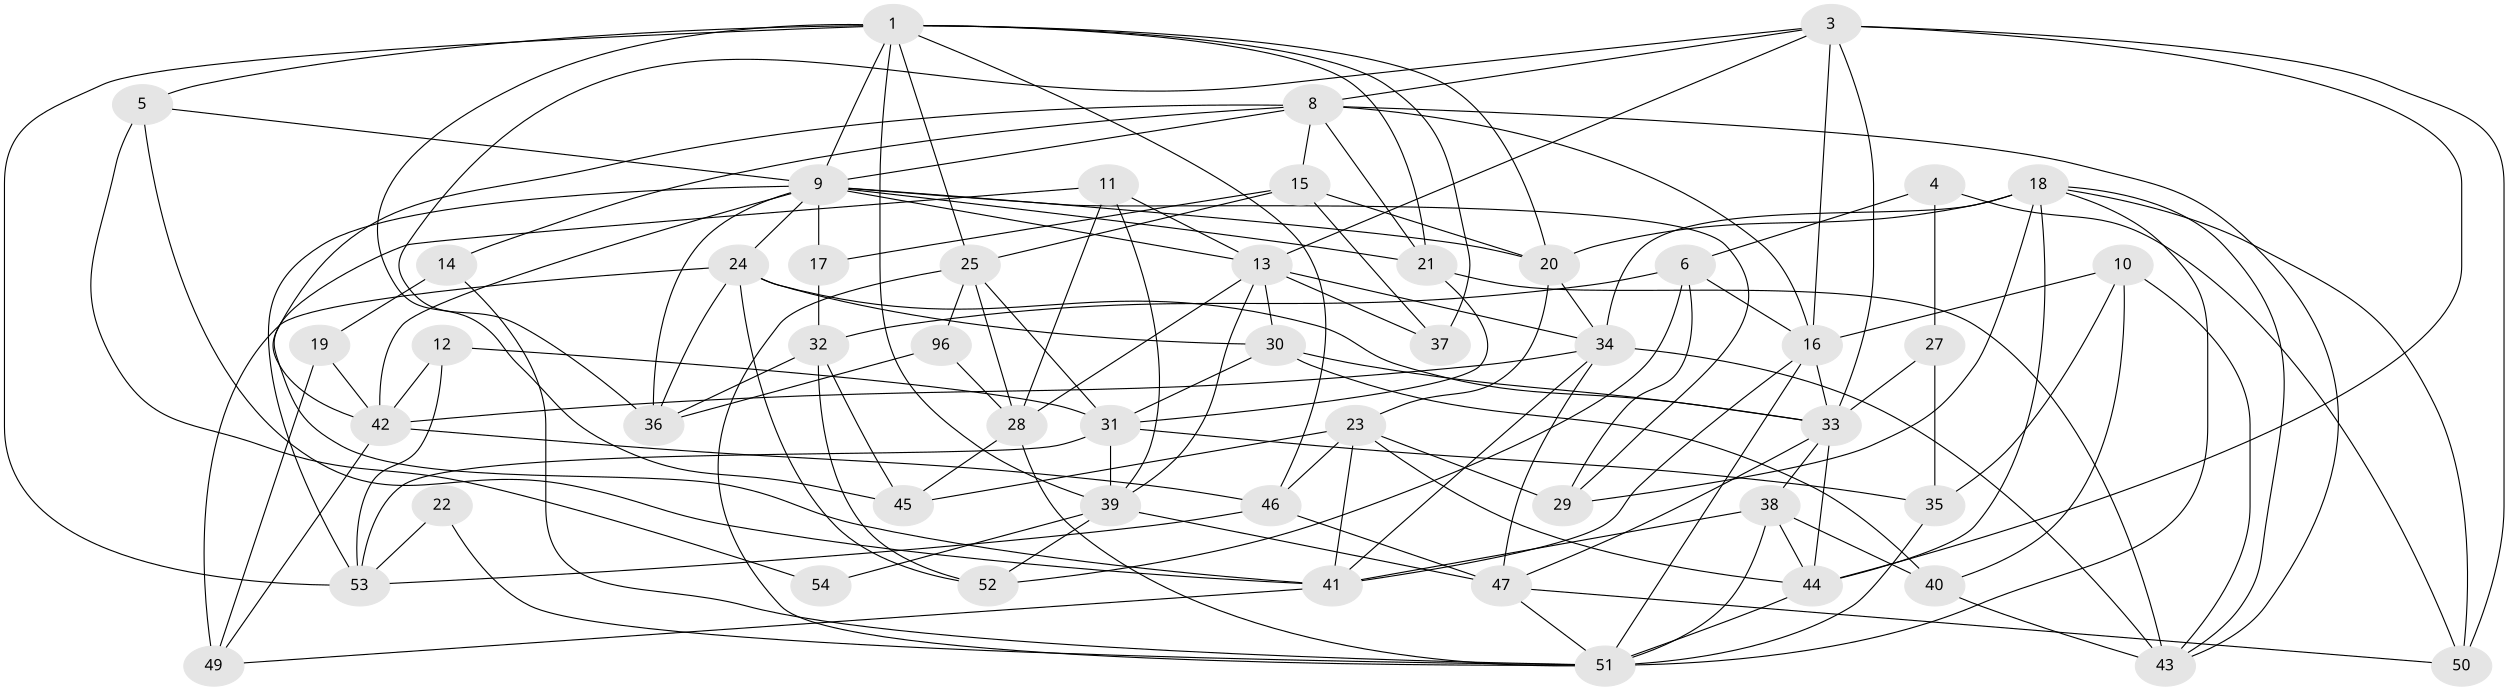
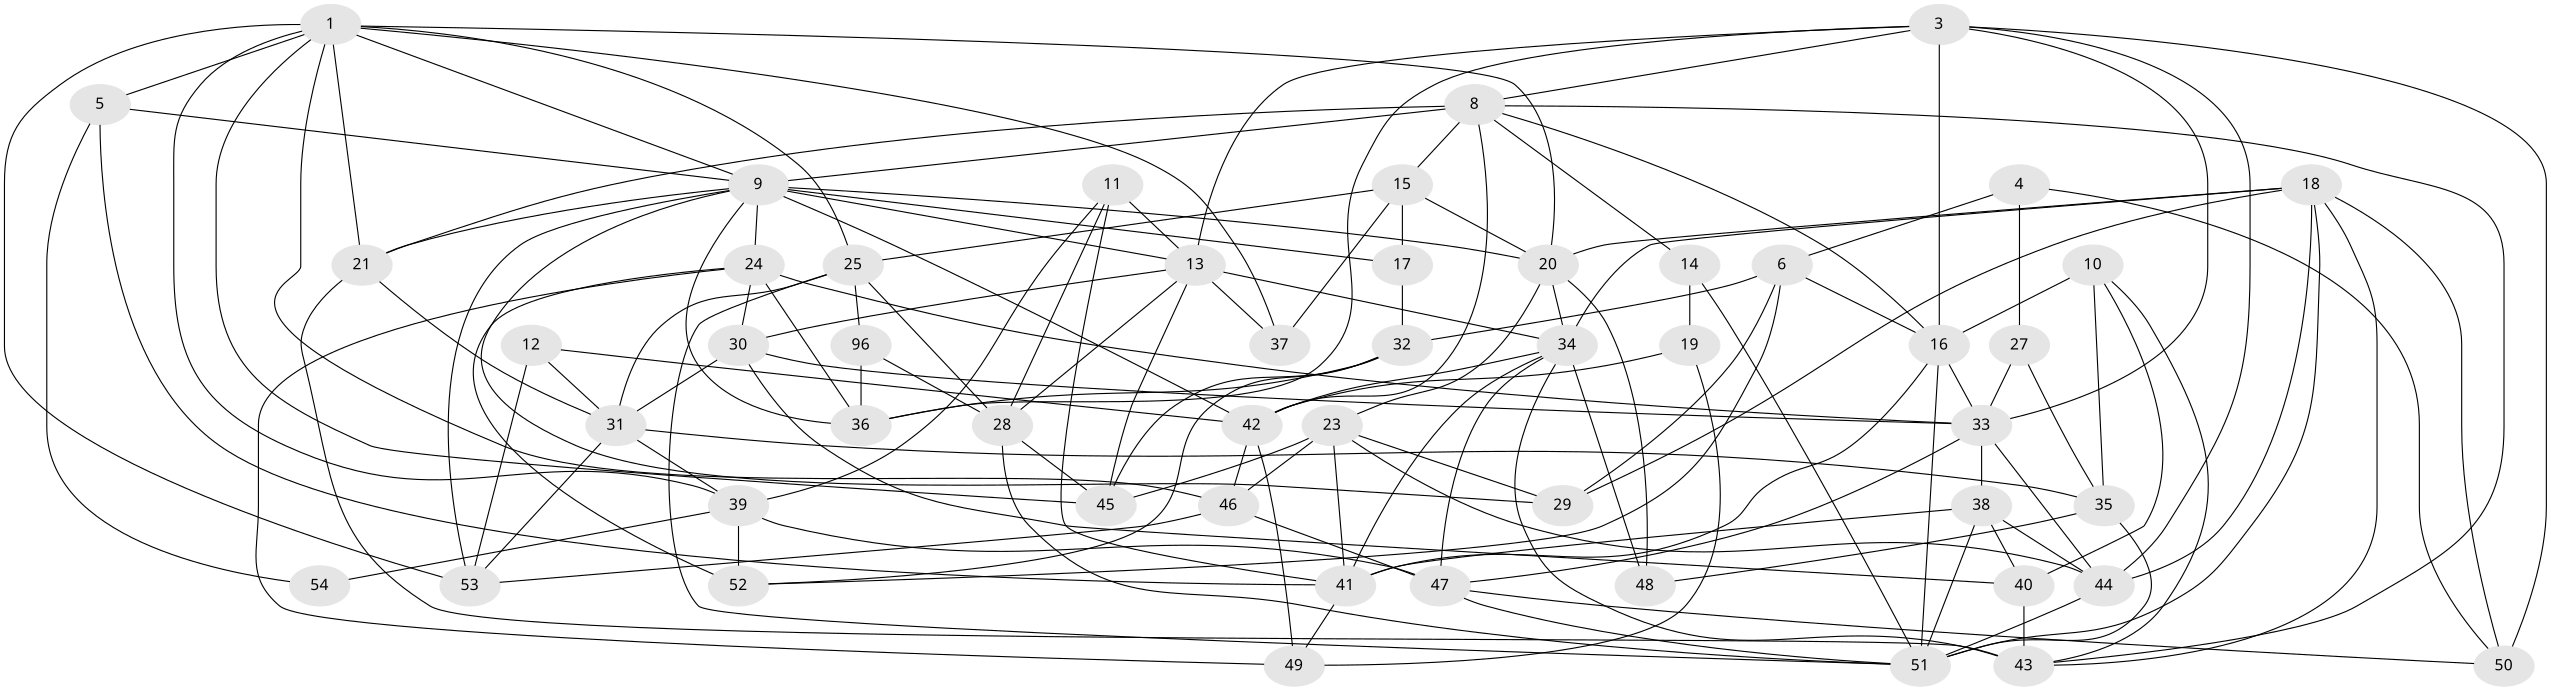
edge "13" -- "39": now "13" -- "45"
node "22": removed
node "48": added
